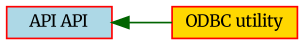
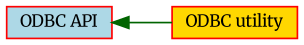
node "API API": label "API API" -> "ODBC API"
